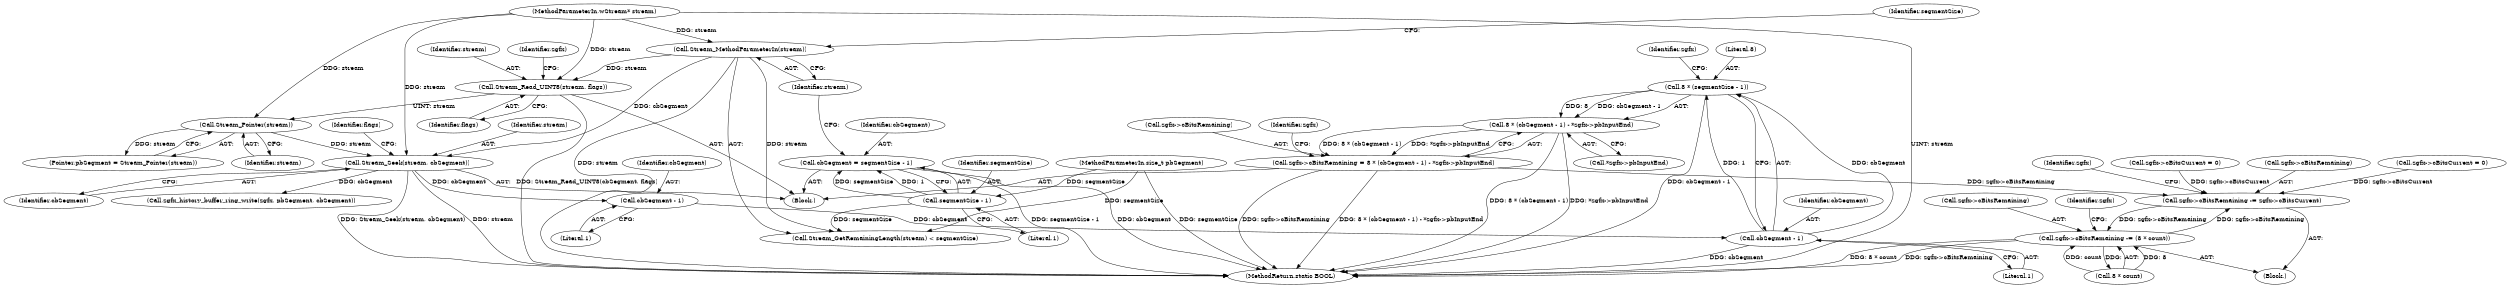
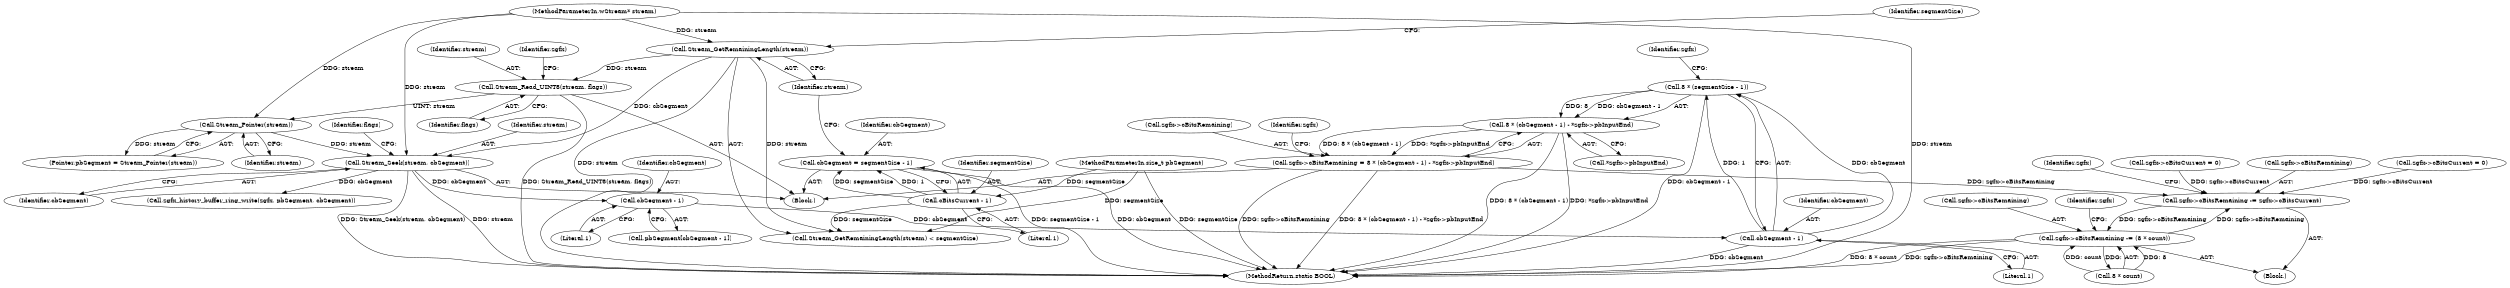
node "(Call,Stream_MethodParameterIn(stream))": label "(Call,Stream_MethodParameterIn(stream))" -> "(Call,Stream_GetRemainingLength(stream))"
node "(Literal,8)": removed
edge "(MethodParameterIn,wStream* stream)" -> "(Call,Stream_Read_UINT8(stream, flags))": removed, label "DDG: stream"
edge "(MethodParameterIn,wStream* stream)" -> "(MethodReturn,static BOOL)": label "UINT: stream" -> "DDG: stream"
edge "(Call,Stream_Read_UINT8(stream, flags))" -> "(MethodReturn,static BOOL)": label "DDG: Stream_Read_UINT8(cbSegment, flags)" -> "DDG: Stream_Read_UINT8(stream, flags)"
node "(Call,segmentSize - 1)": label "(Call,segmentSize - 1)" -> "(Call,cBitsCurrent - 1)"
node "(Call,pbSegment[cbSegment - 1])": added
